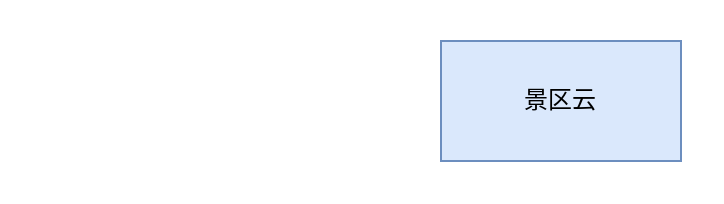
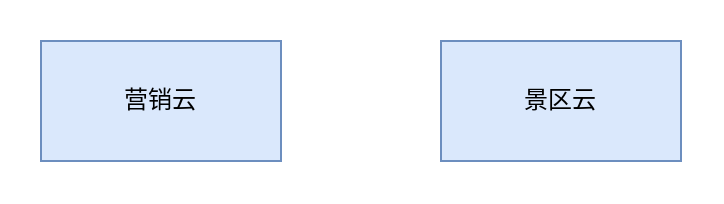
node "营销云": added
